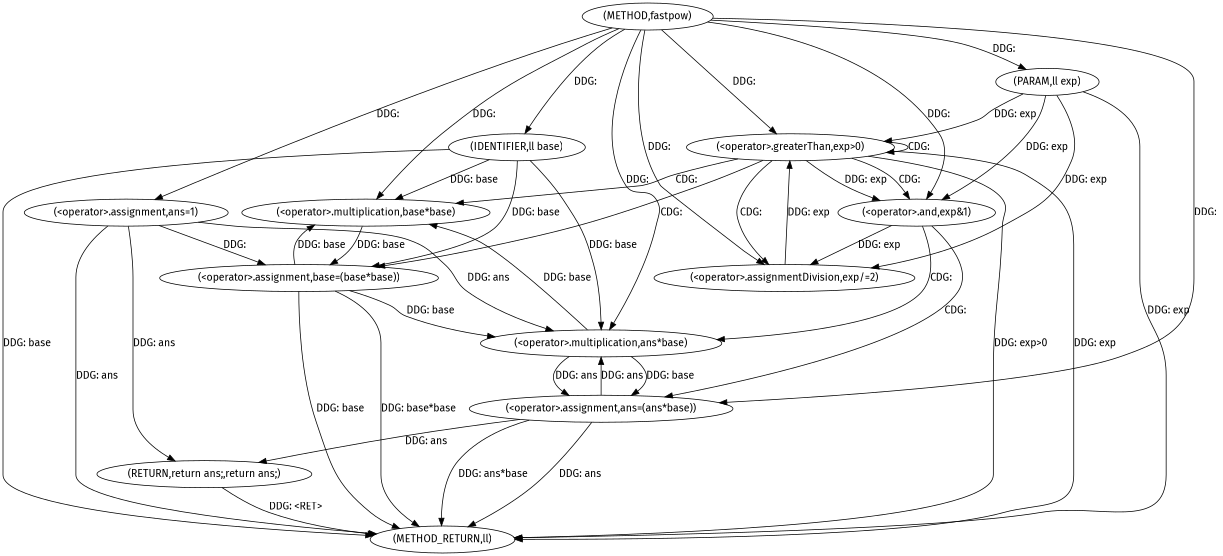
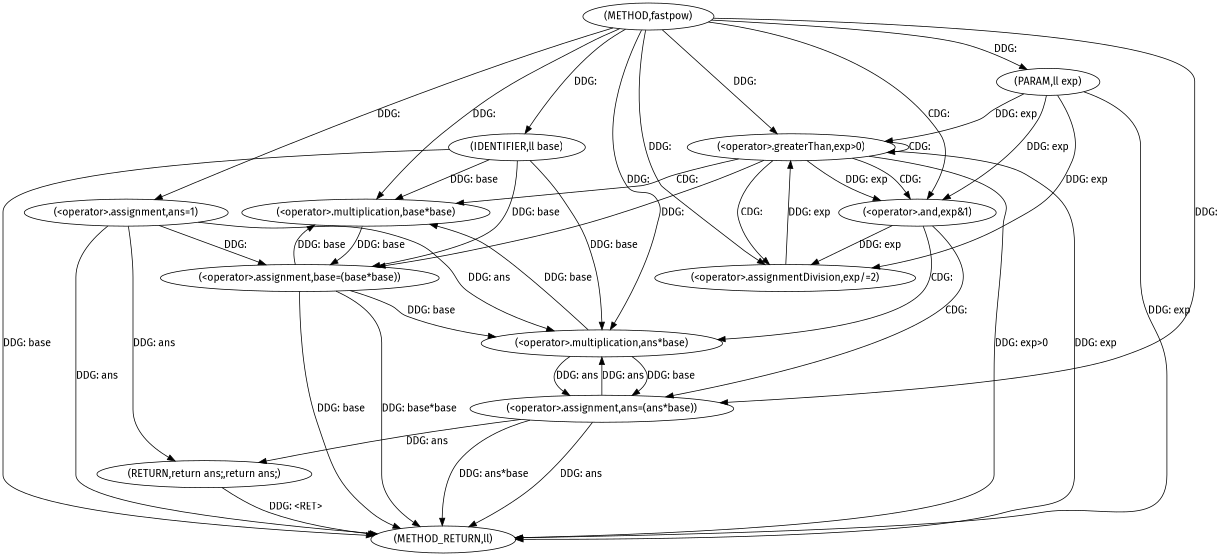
edge "(METHOD,fastpow)" -> "(<operator>.and,exp&1)": label "DDG: " -> "CDG: "
edge "(<operator>.greaterThan,exp>0)" -> "(<operator>.assignment,base=(base*base))": label "CDG: " -> "DDG: "
